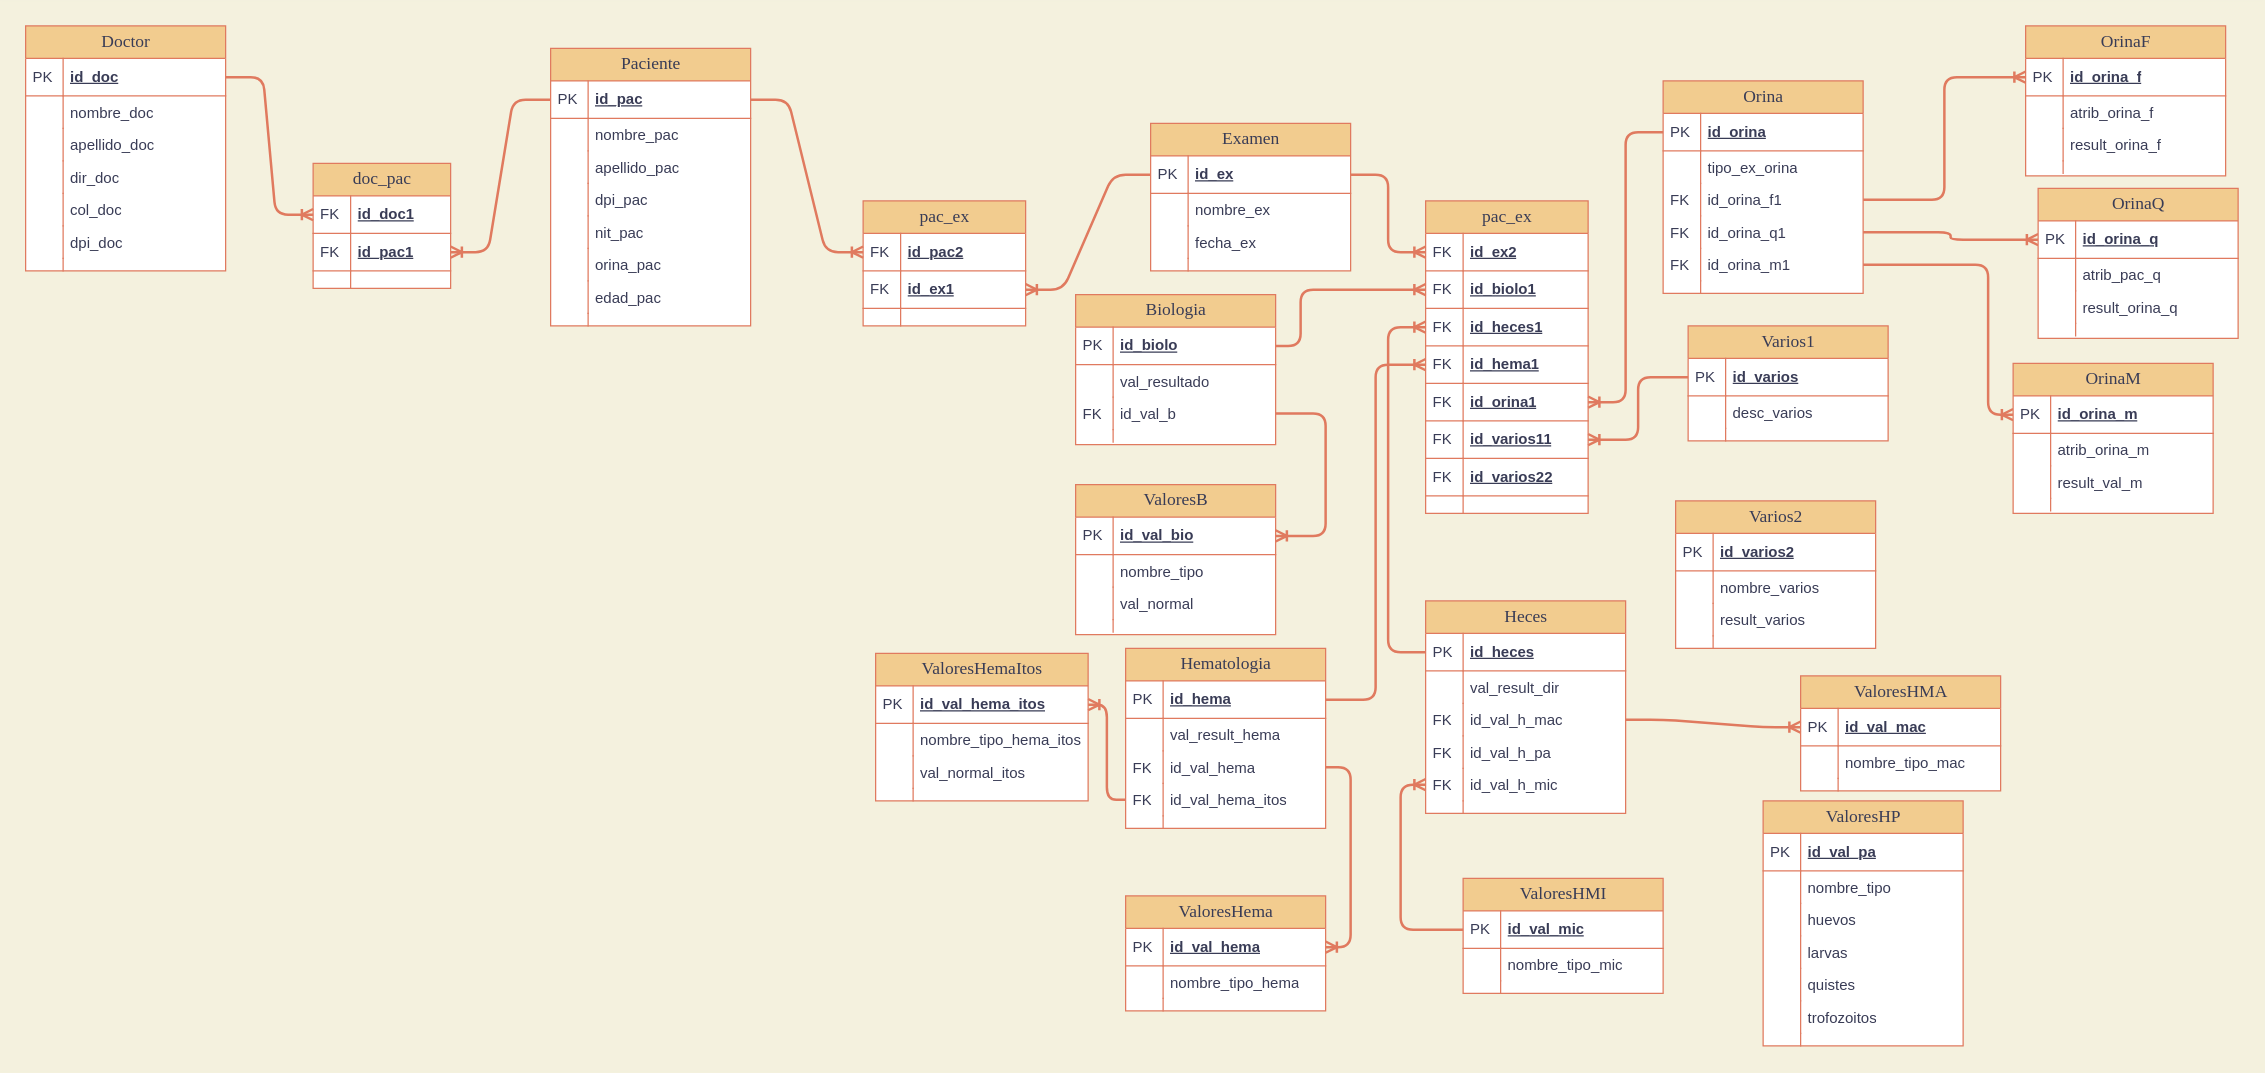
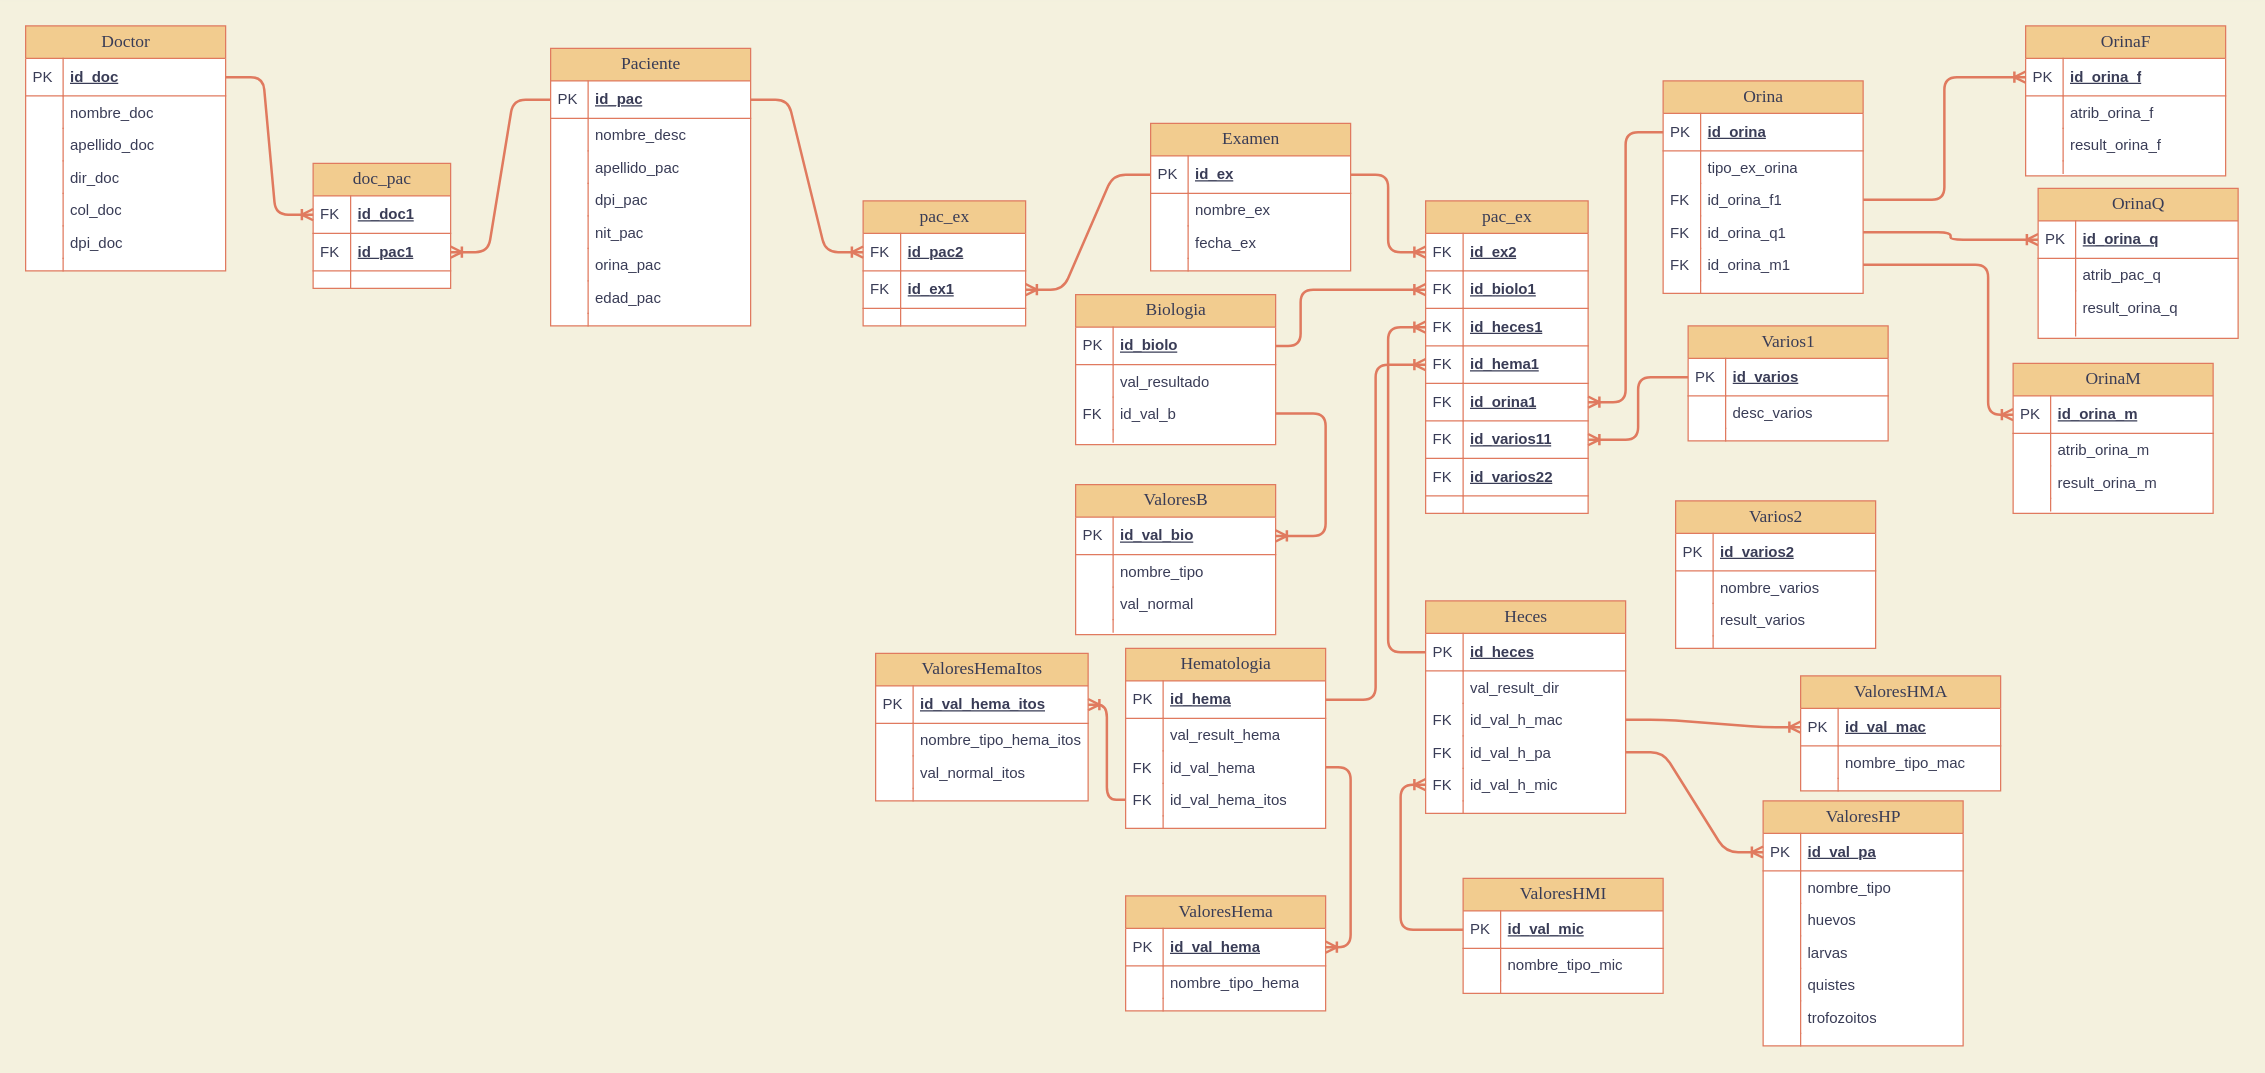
node "nombre_pac": label "nombre_pac" -> "nombre_desc"
node "result_val_m": label "result_val_m" -> "result_orina_m"
edge "id_val_h_pa" -> "id_val_pa": added
